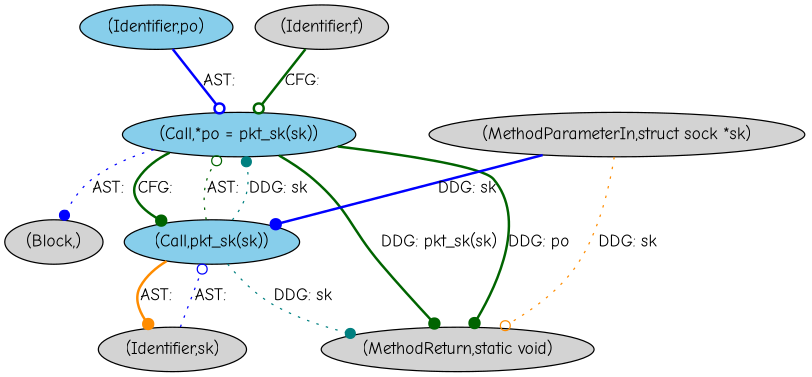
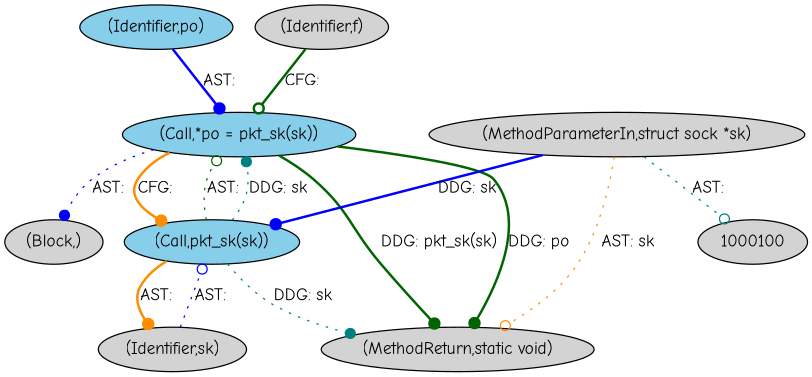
edge "(Identifier,po)" -> "(Call,*po = pkt_sk(sk))": arrowhead odot -> dot
edge "(Call,*po = pkt_sk(sk))" -> "(Call,pkt_sk(sk))": color darkgreen -> darkorange
edge "(MethodParameterIn,struct sock *sk)" -> "(MethodReturn,static void)": label "DDG: sk" -> "AST: sk"
node "1000100": added
